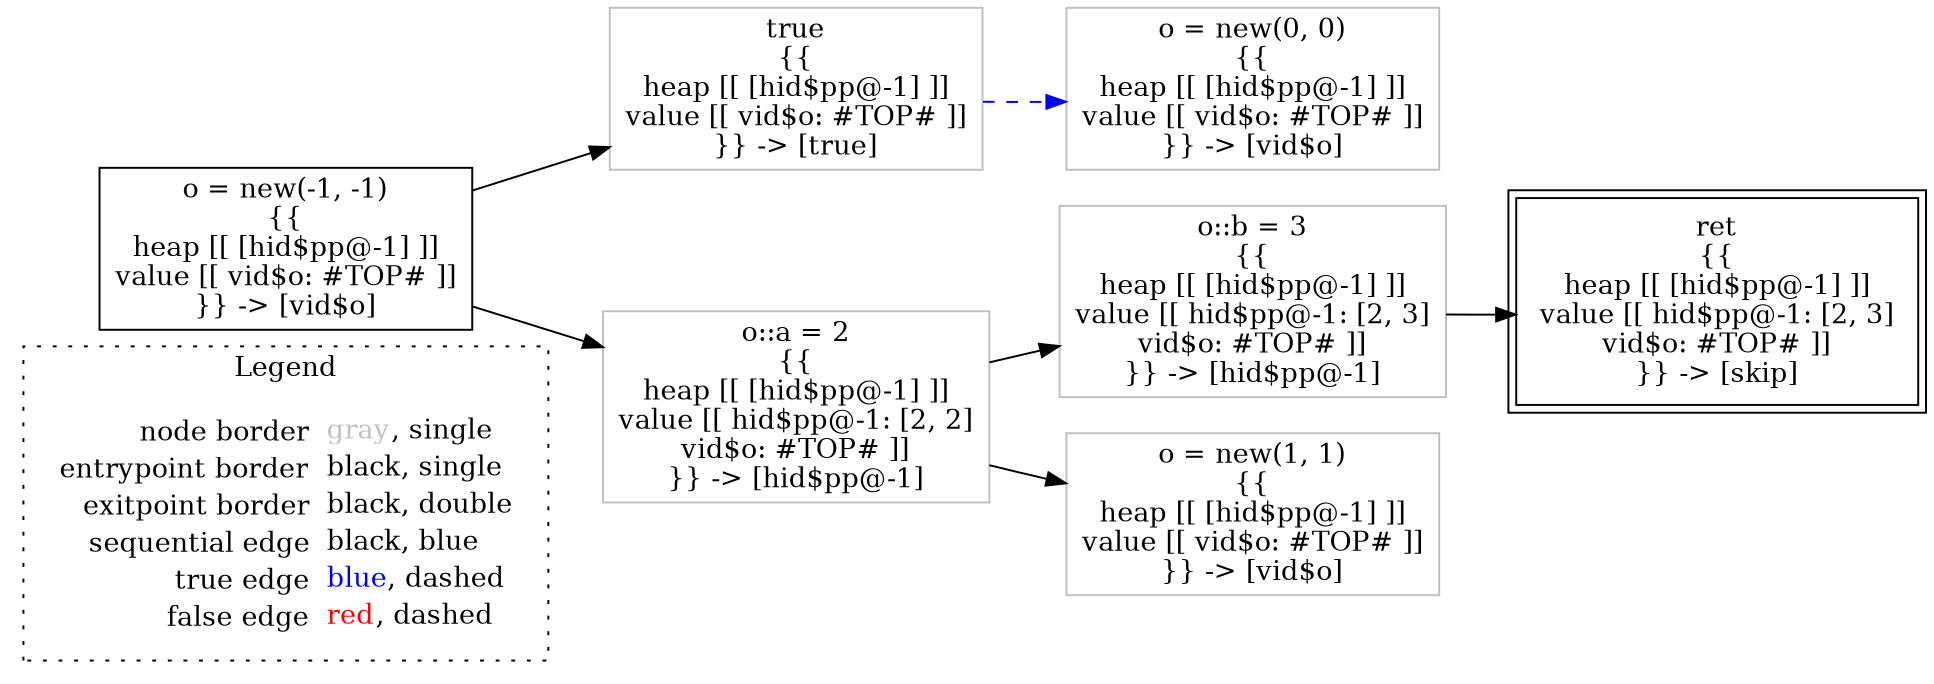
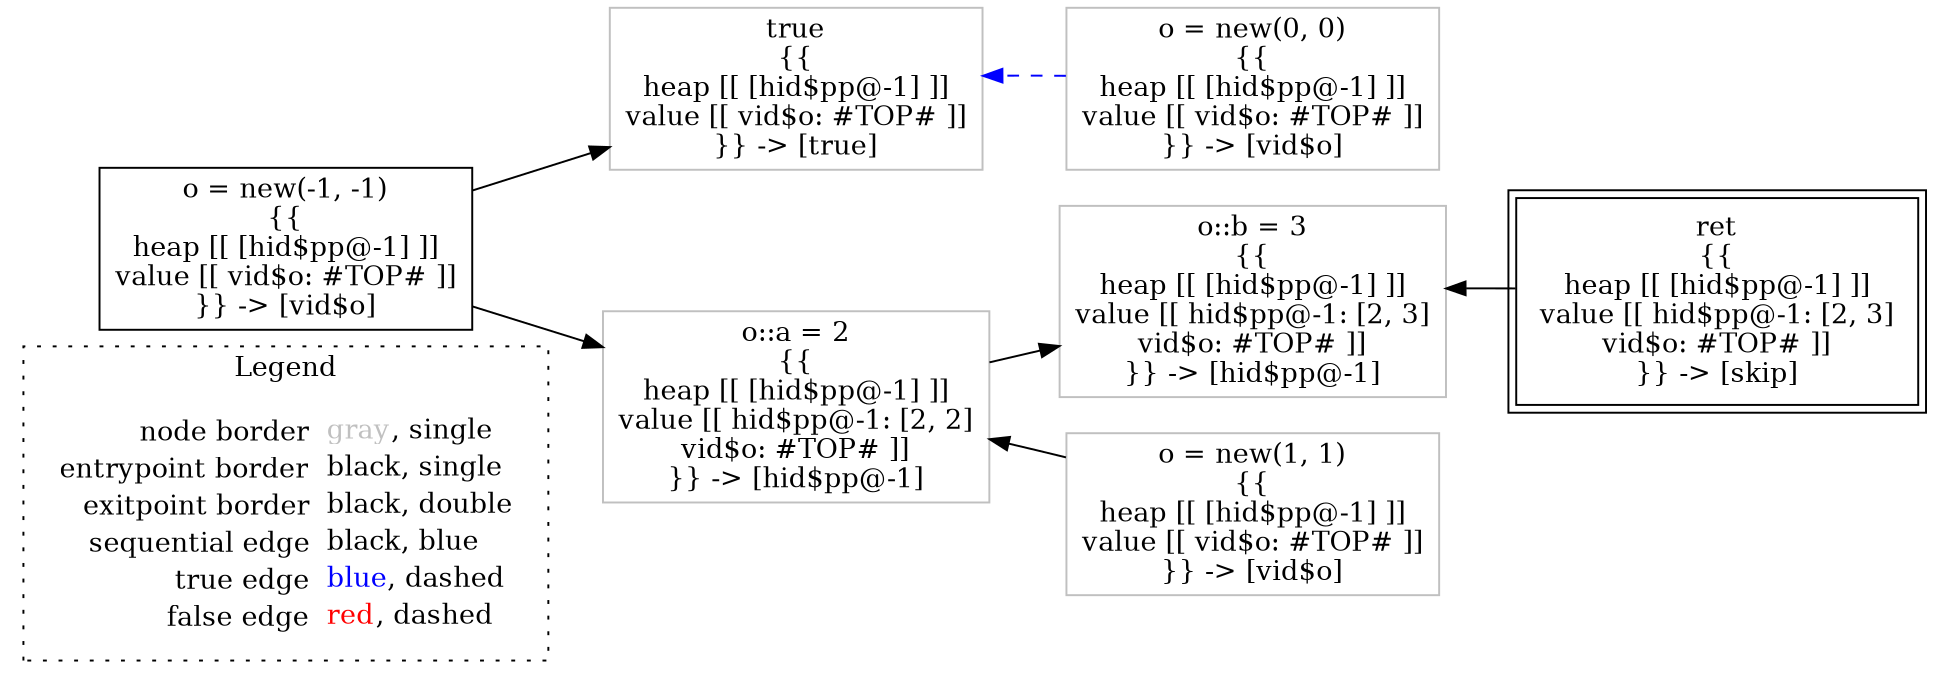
edge "true" -> "o = new(0, 0)": reversed
edge "o::b = 3" -> "ret": reversed
edge "o::a = 2" -> "o = new(1, 1)": reversed
